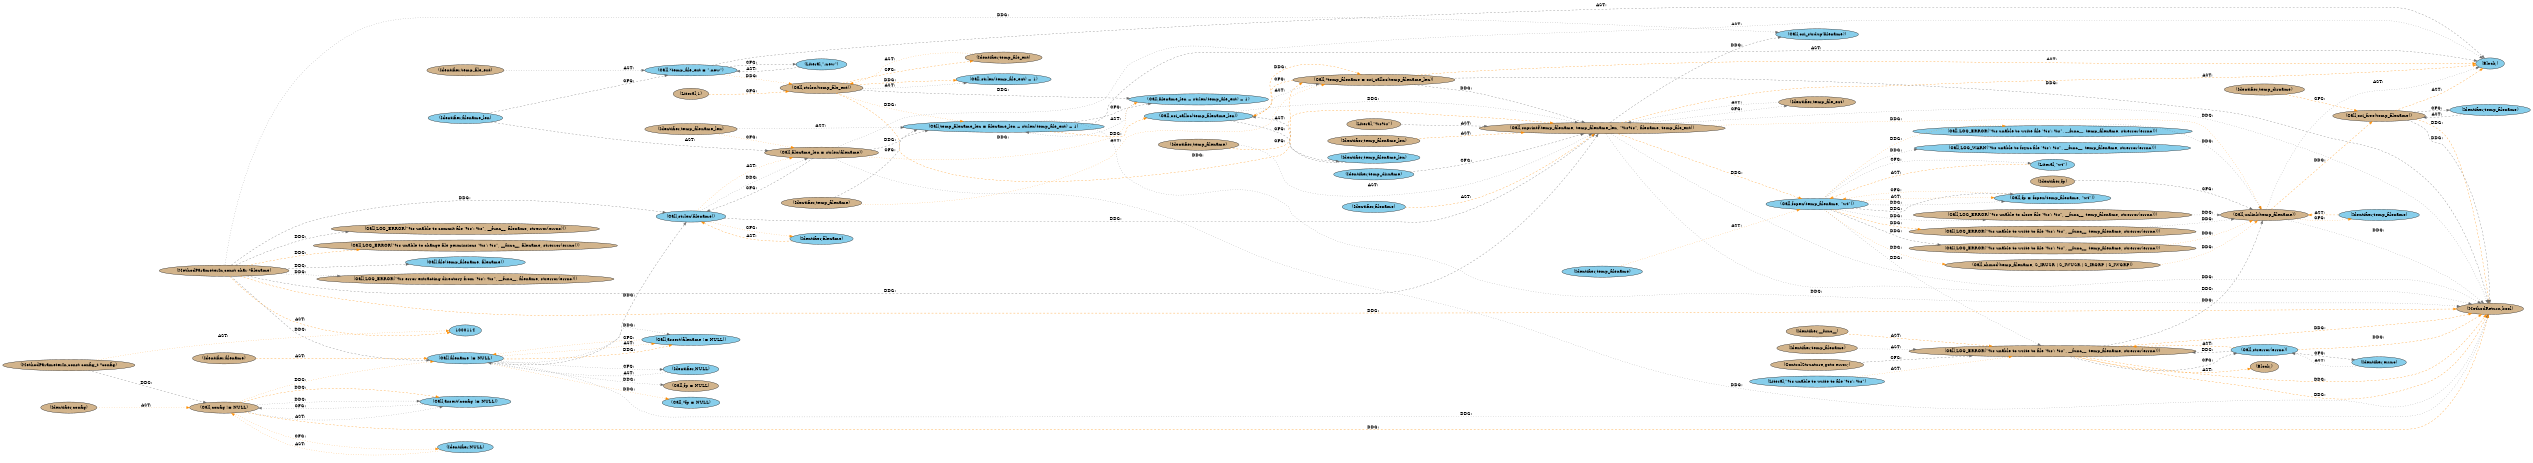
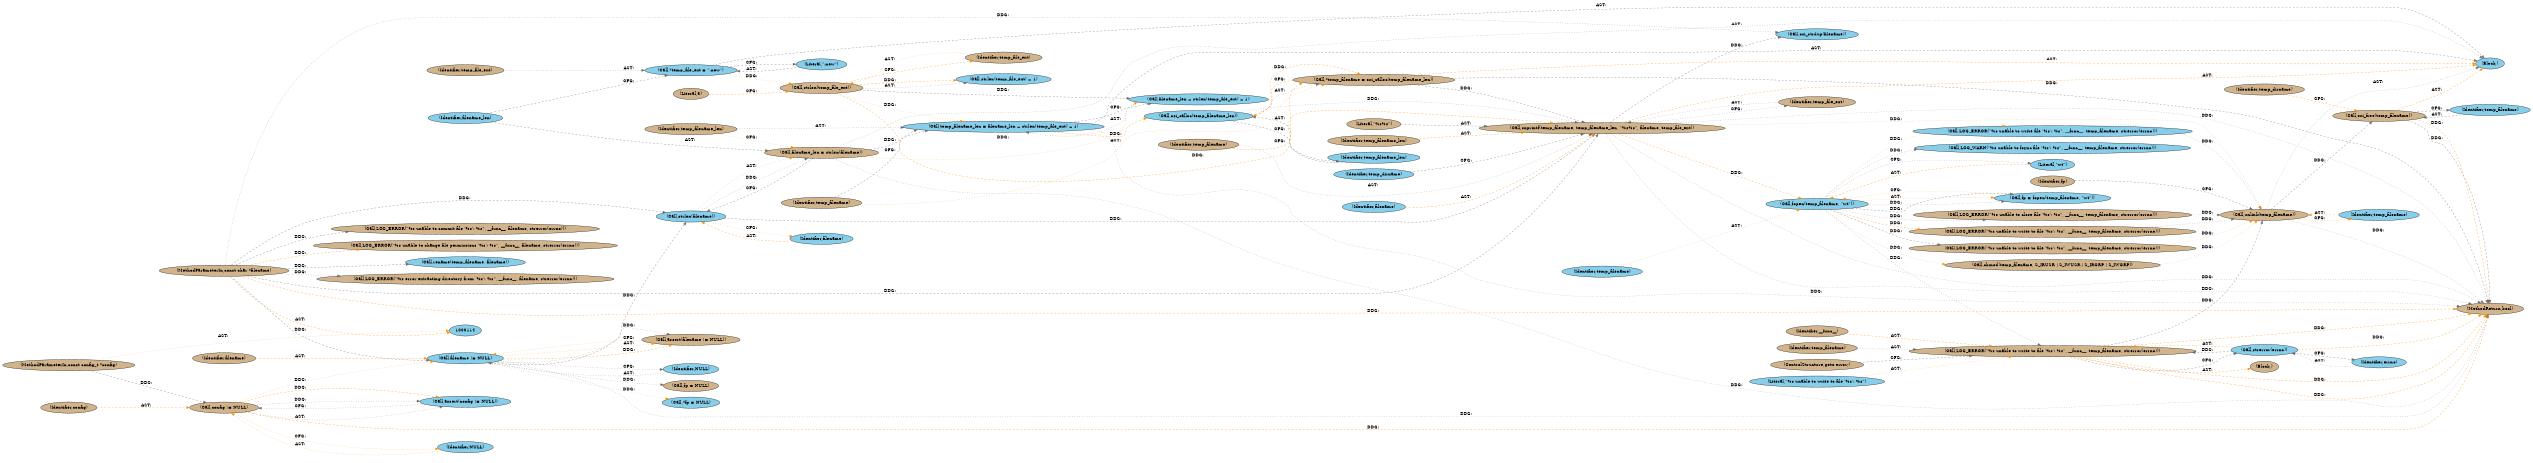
node "(Literal,1)": label "(Literal,1)" -> "(Literal,3)"
edge "(Call,unlink(temp_filename))" -> "(Call,osi_free(temp_filename))": color darkorange -> gray40
node "(Call,file(temp_filename, filename))": label "(Call,file(temp_filename, filename))" -> "(Call,rename(temp_filename, filename))"
node "(Call,assert(filename != NULL))": fillcolor skyblue -> tan
edge "(Identifier,config)" -> "(Call,config != NULL)": style dotted -> dashed
